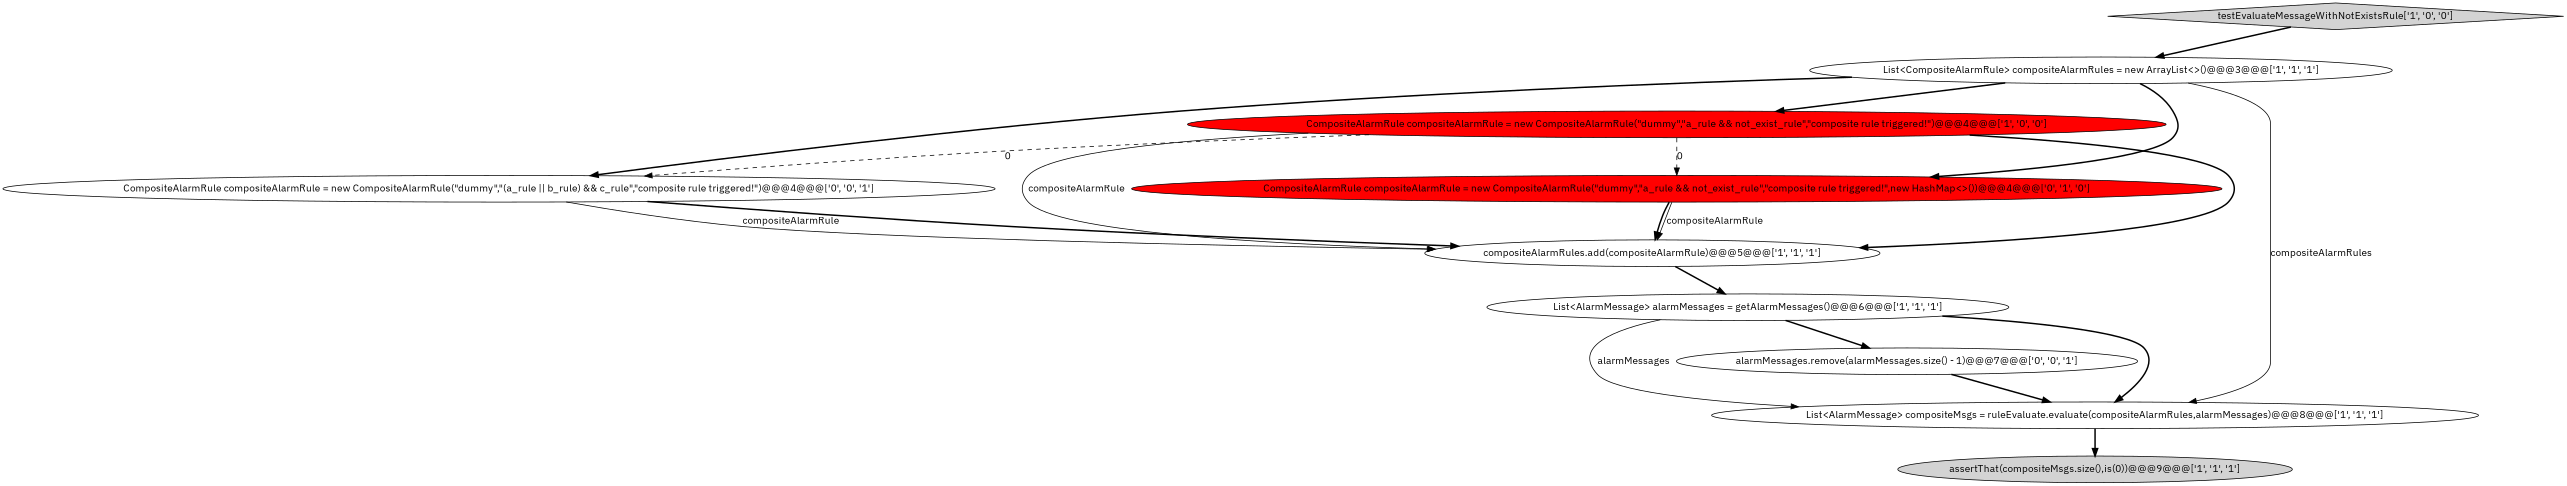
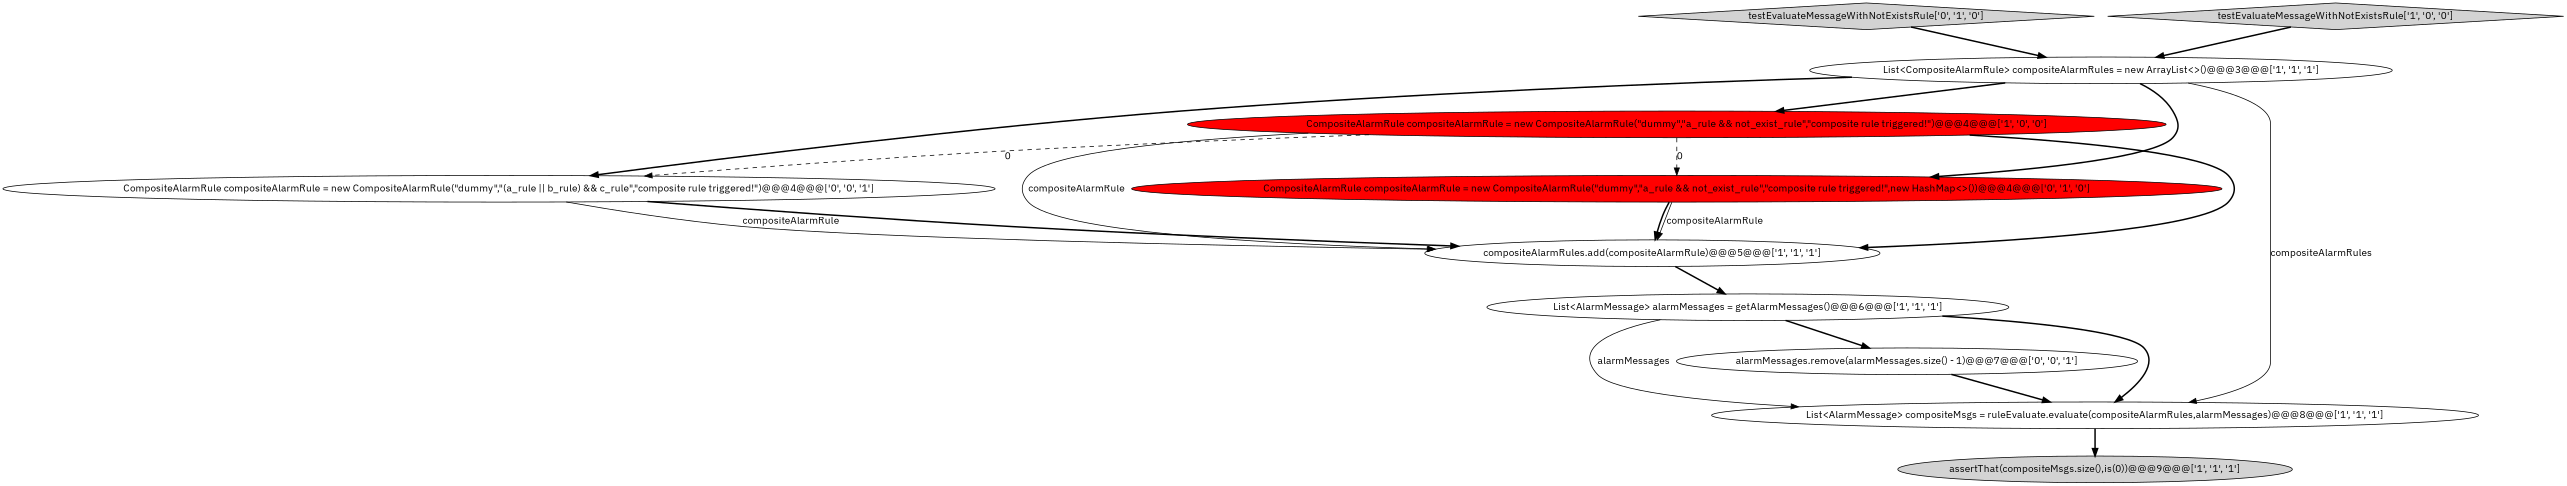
node "testEvaluateMessageWithNotExistsRule['0', '1', '0']": added
